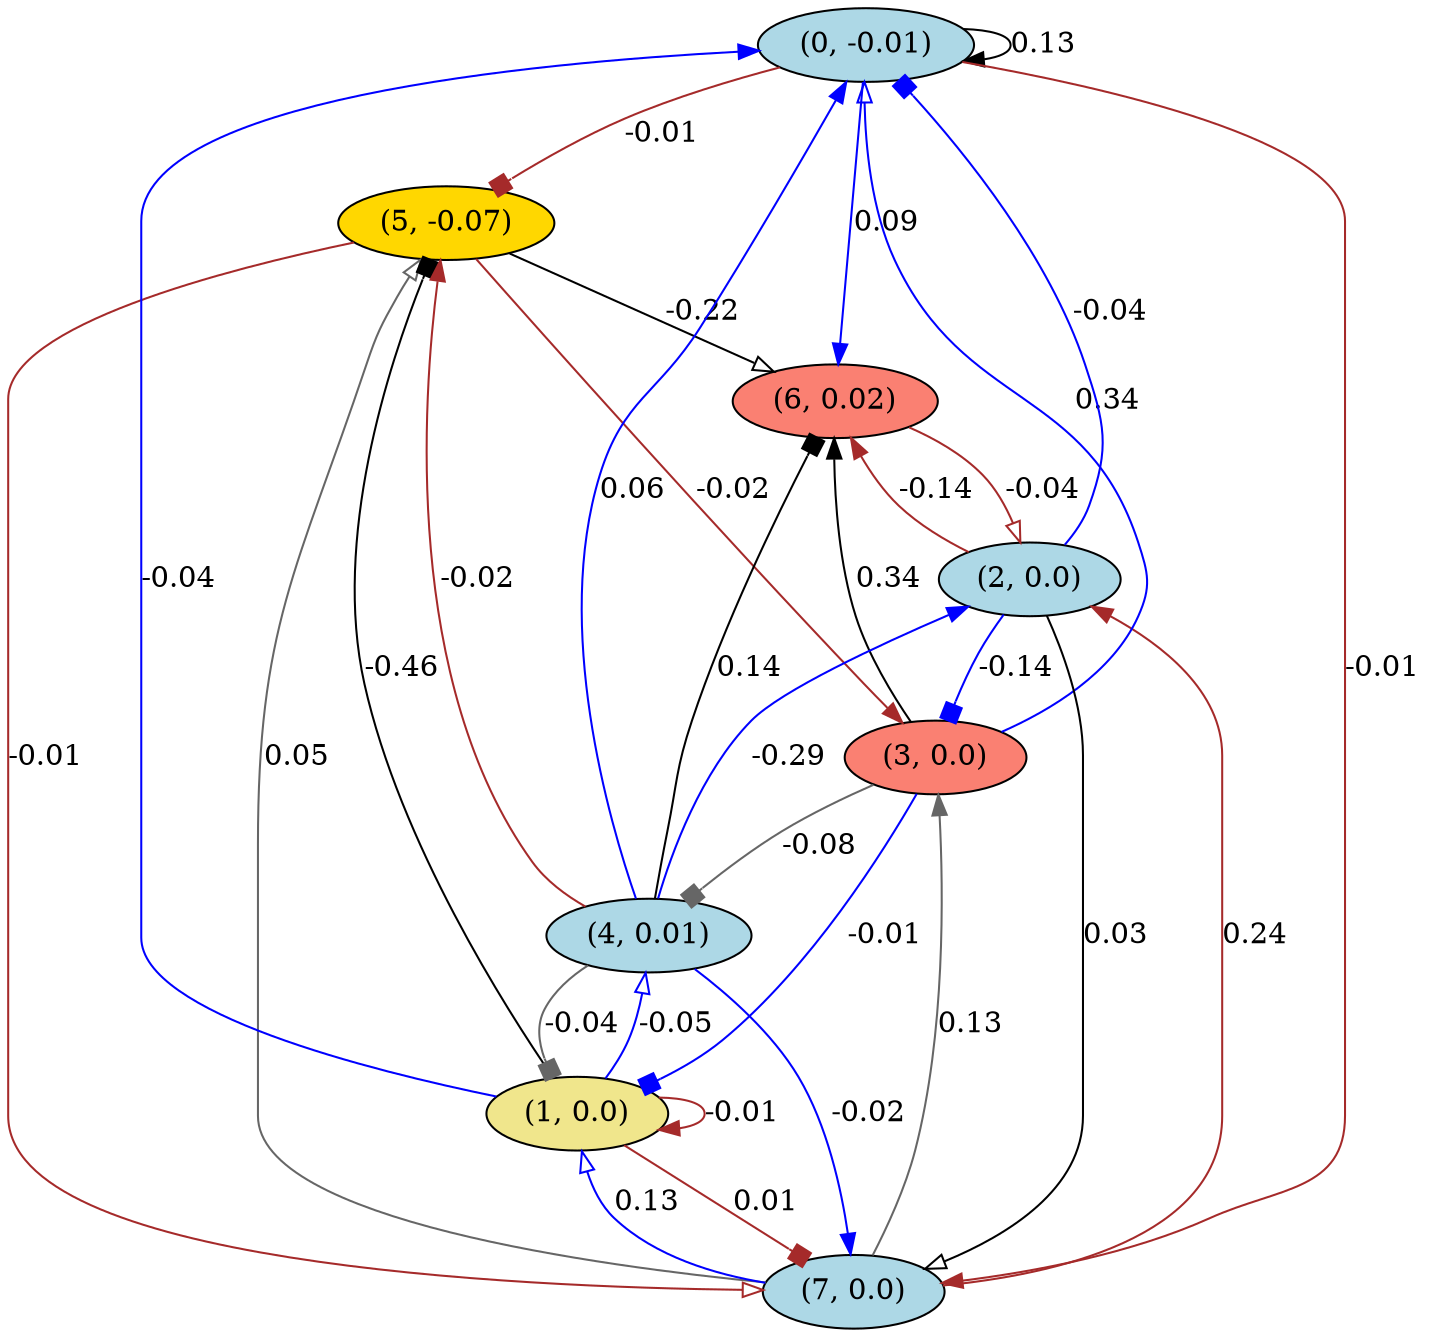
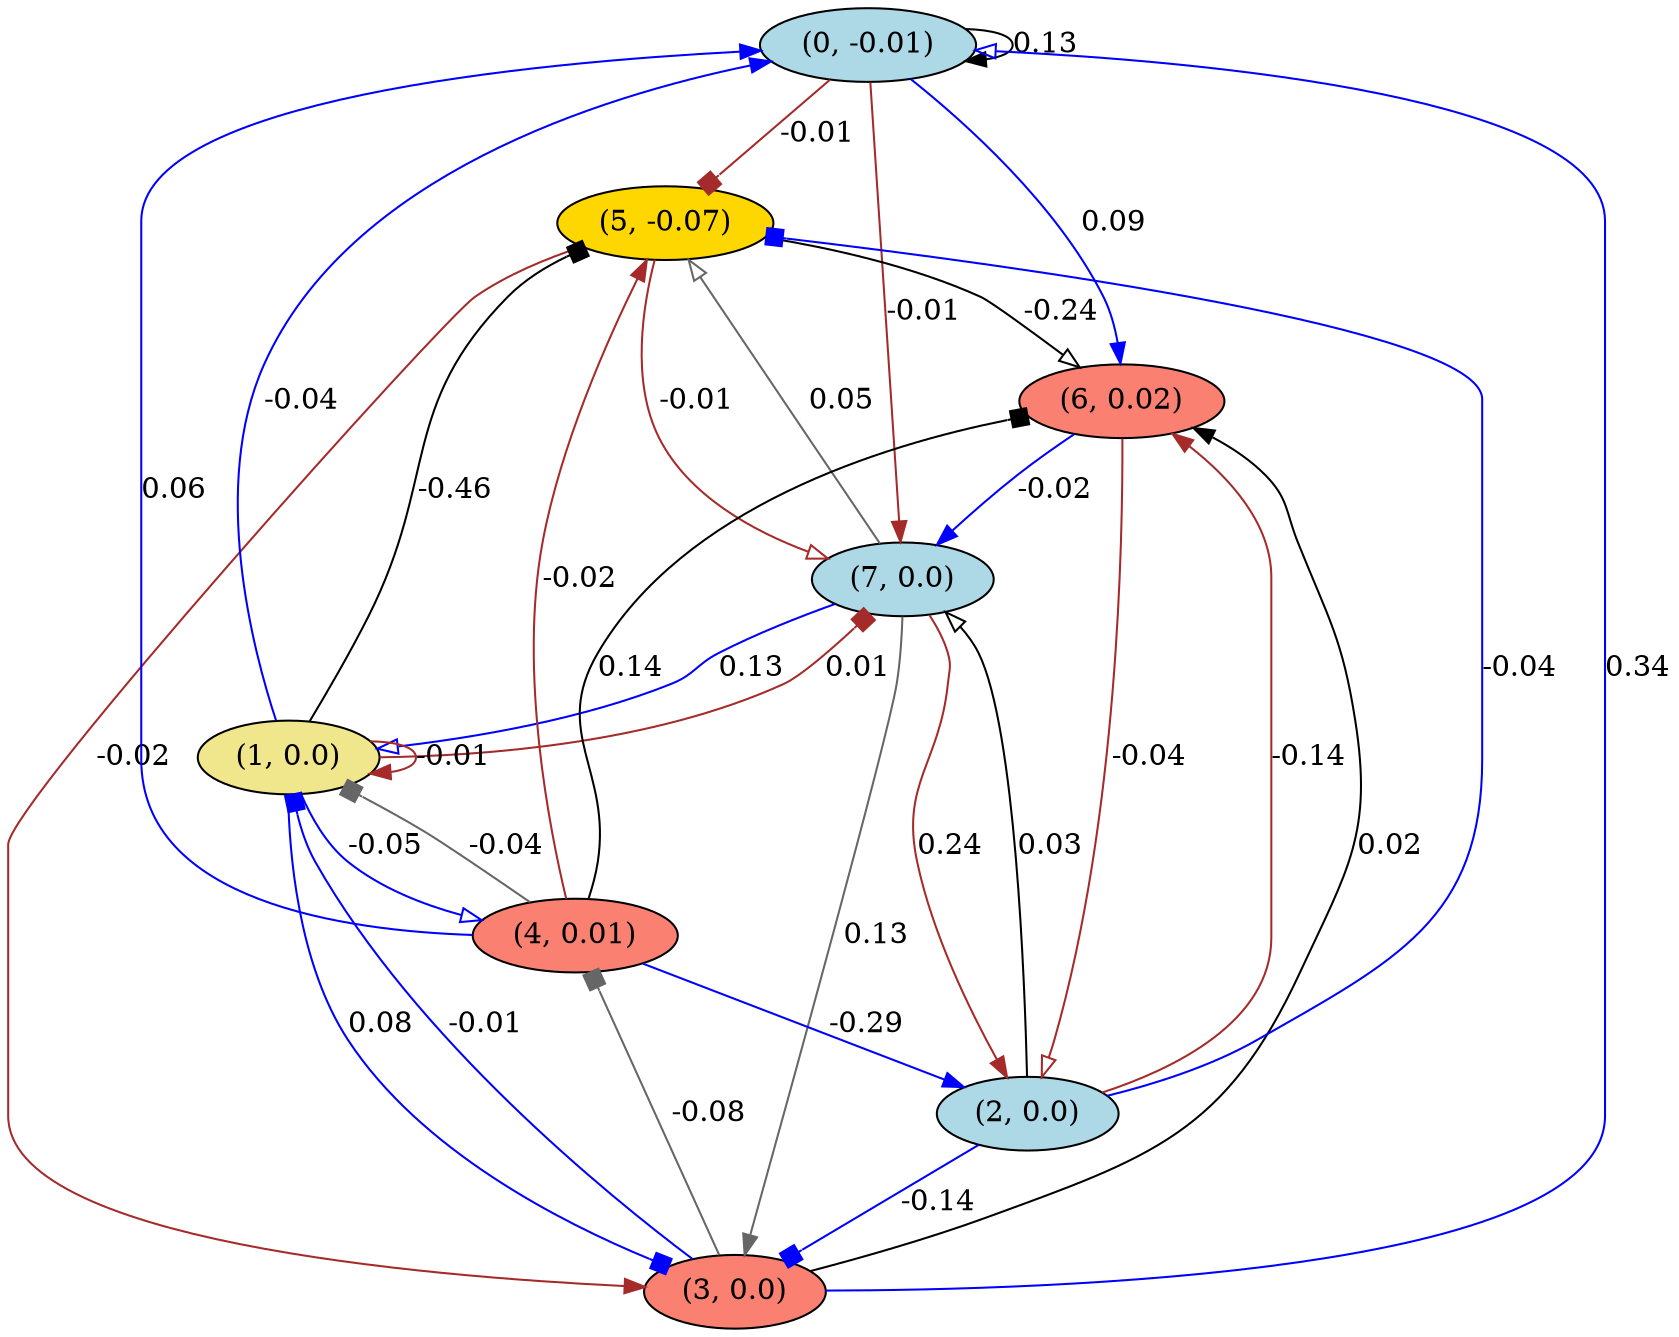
edge "(2, 0.0)" -> "(0, -0.01)": now "(2, 0.0)" -> "(5, -0.07)"
edge "(5, -0.07)" -> "(6, 0.02)": label "-0.22" -> "-0.24"
edge "(3, 0.0)" -> "(6, 0.02)": label "0.34" -> "0.02"
node "(4, 0.01)": fillcolor lightblue -> salmon
edge "(4, 0.01)" -> "(7, 0.0)": now "(6, 0.02)" -> "(7, 0.0)"
edge "(1, 0.0)" -> "(3, 0.0)": added, label "0.08"
